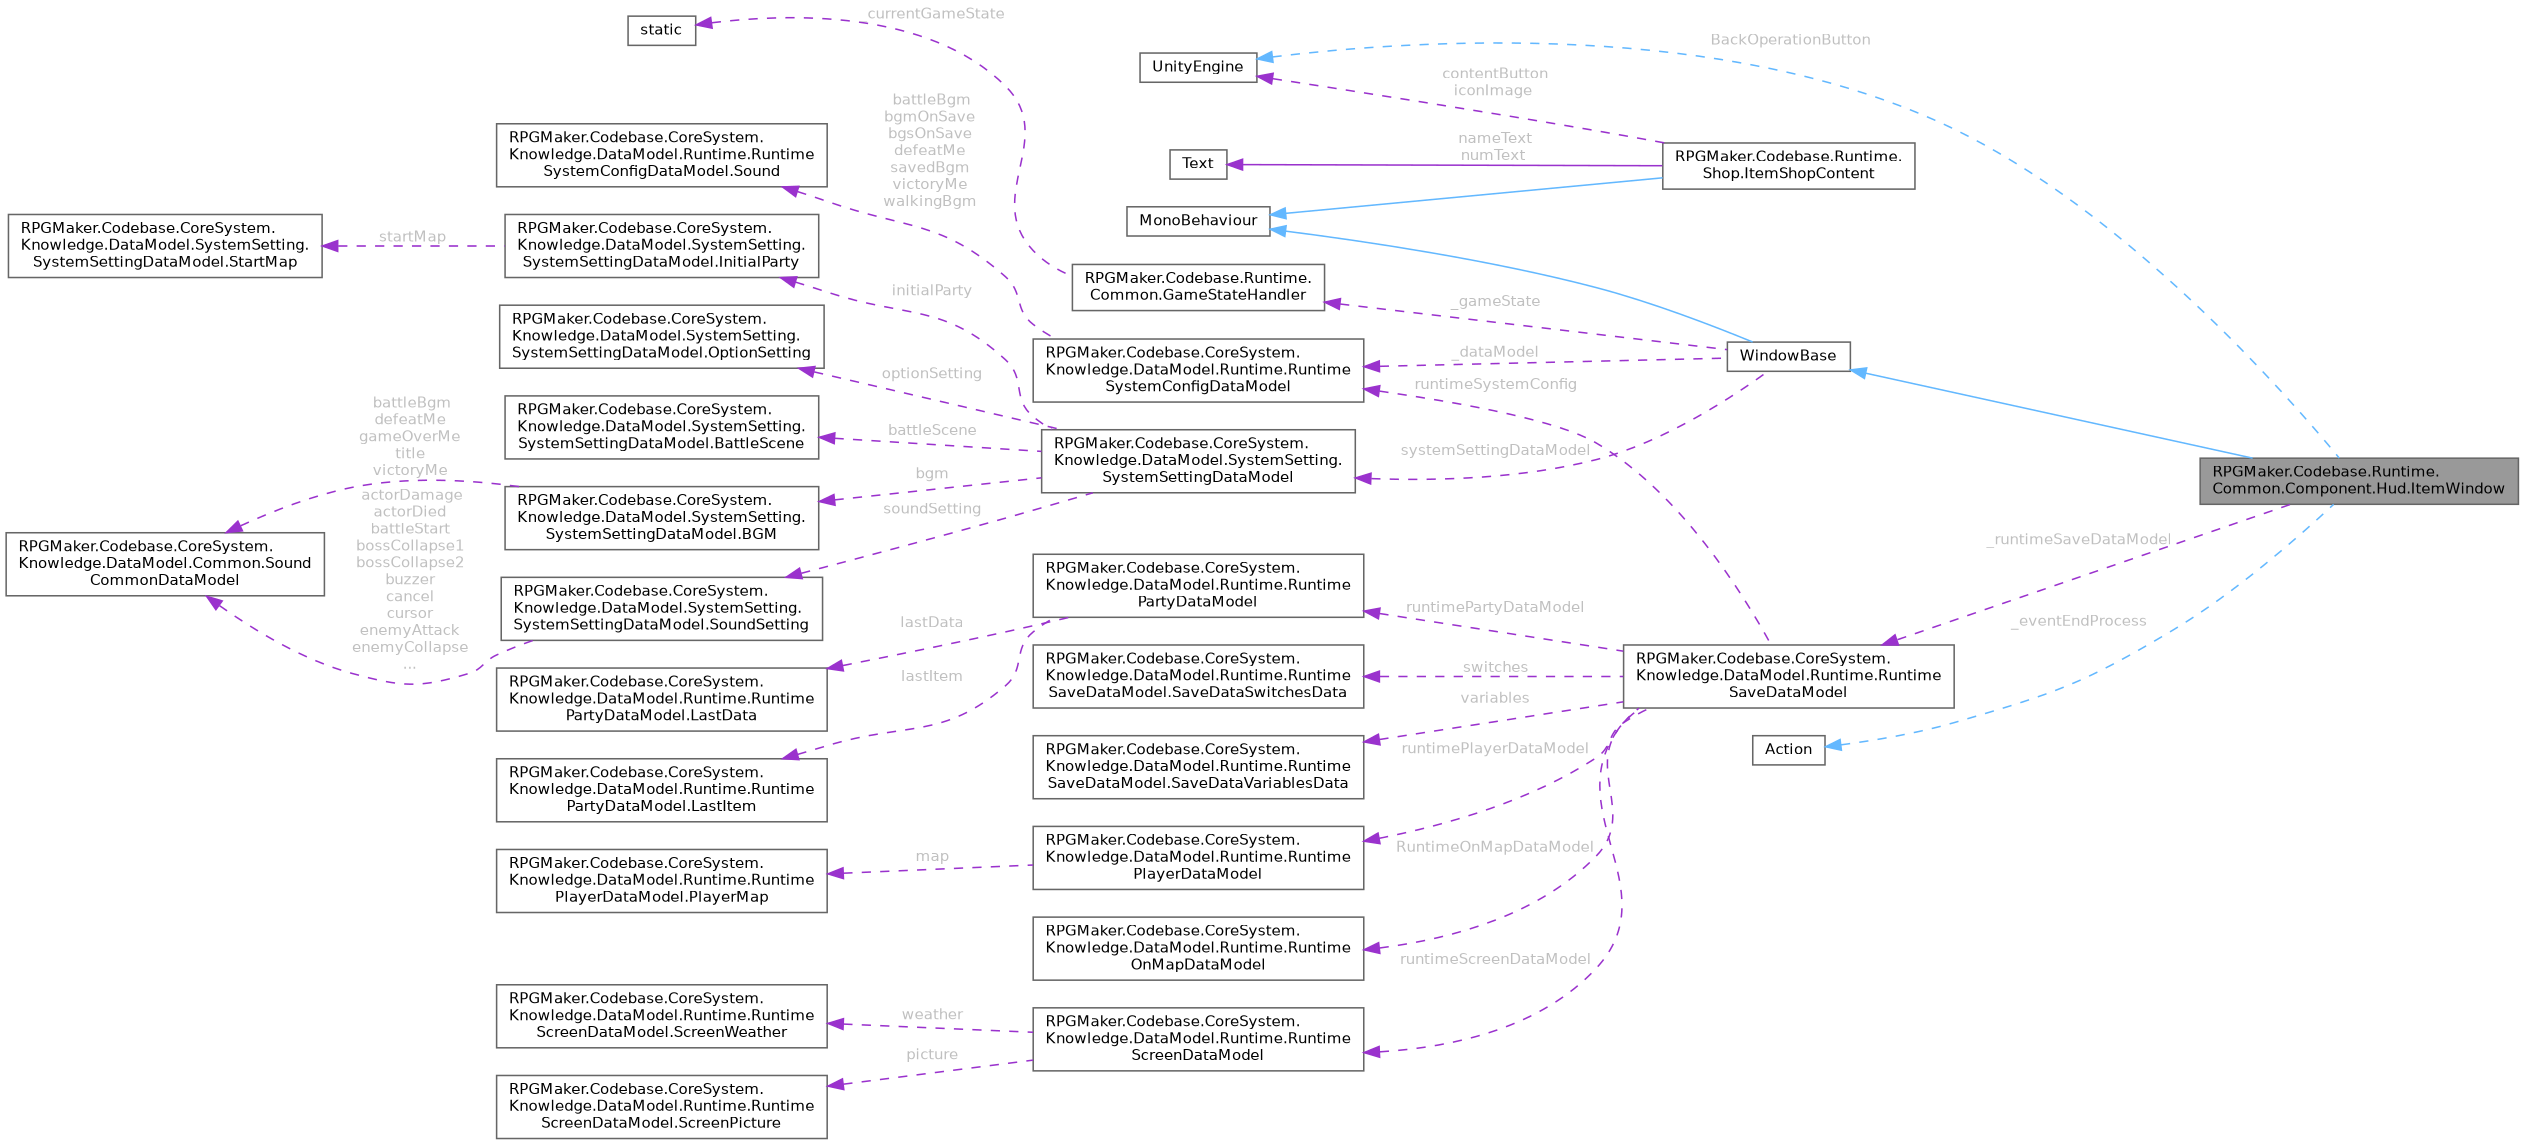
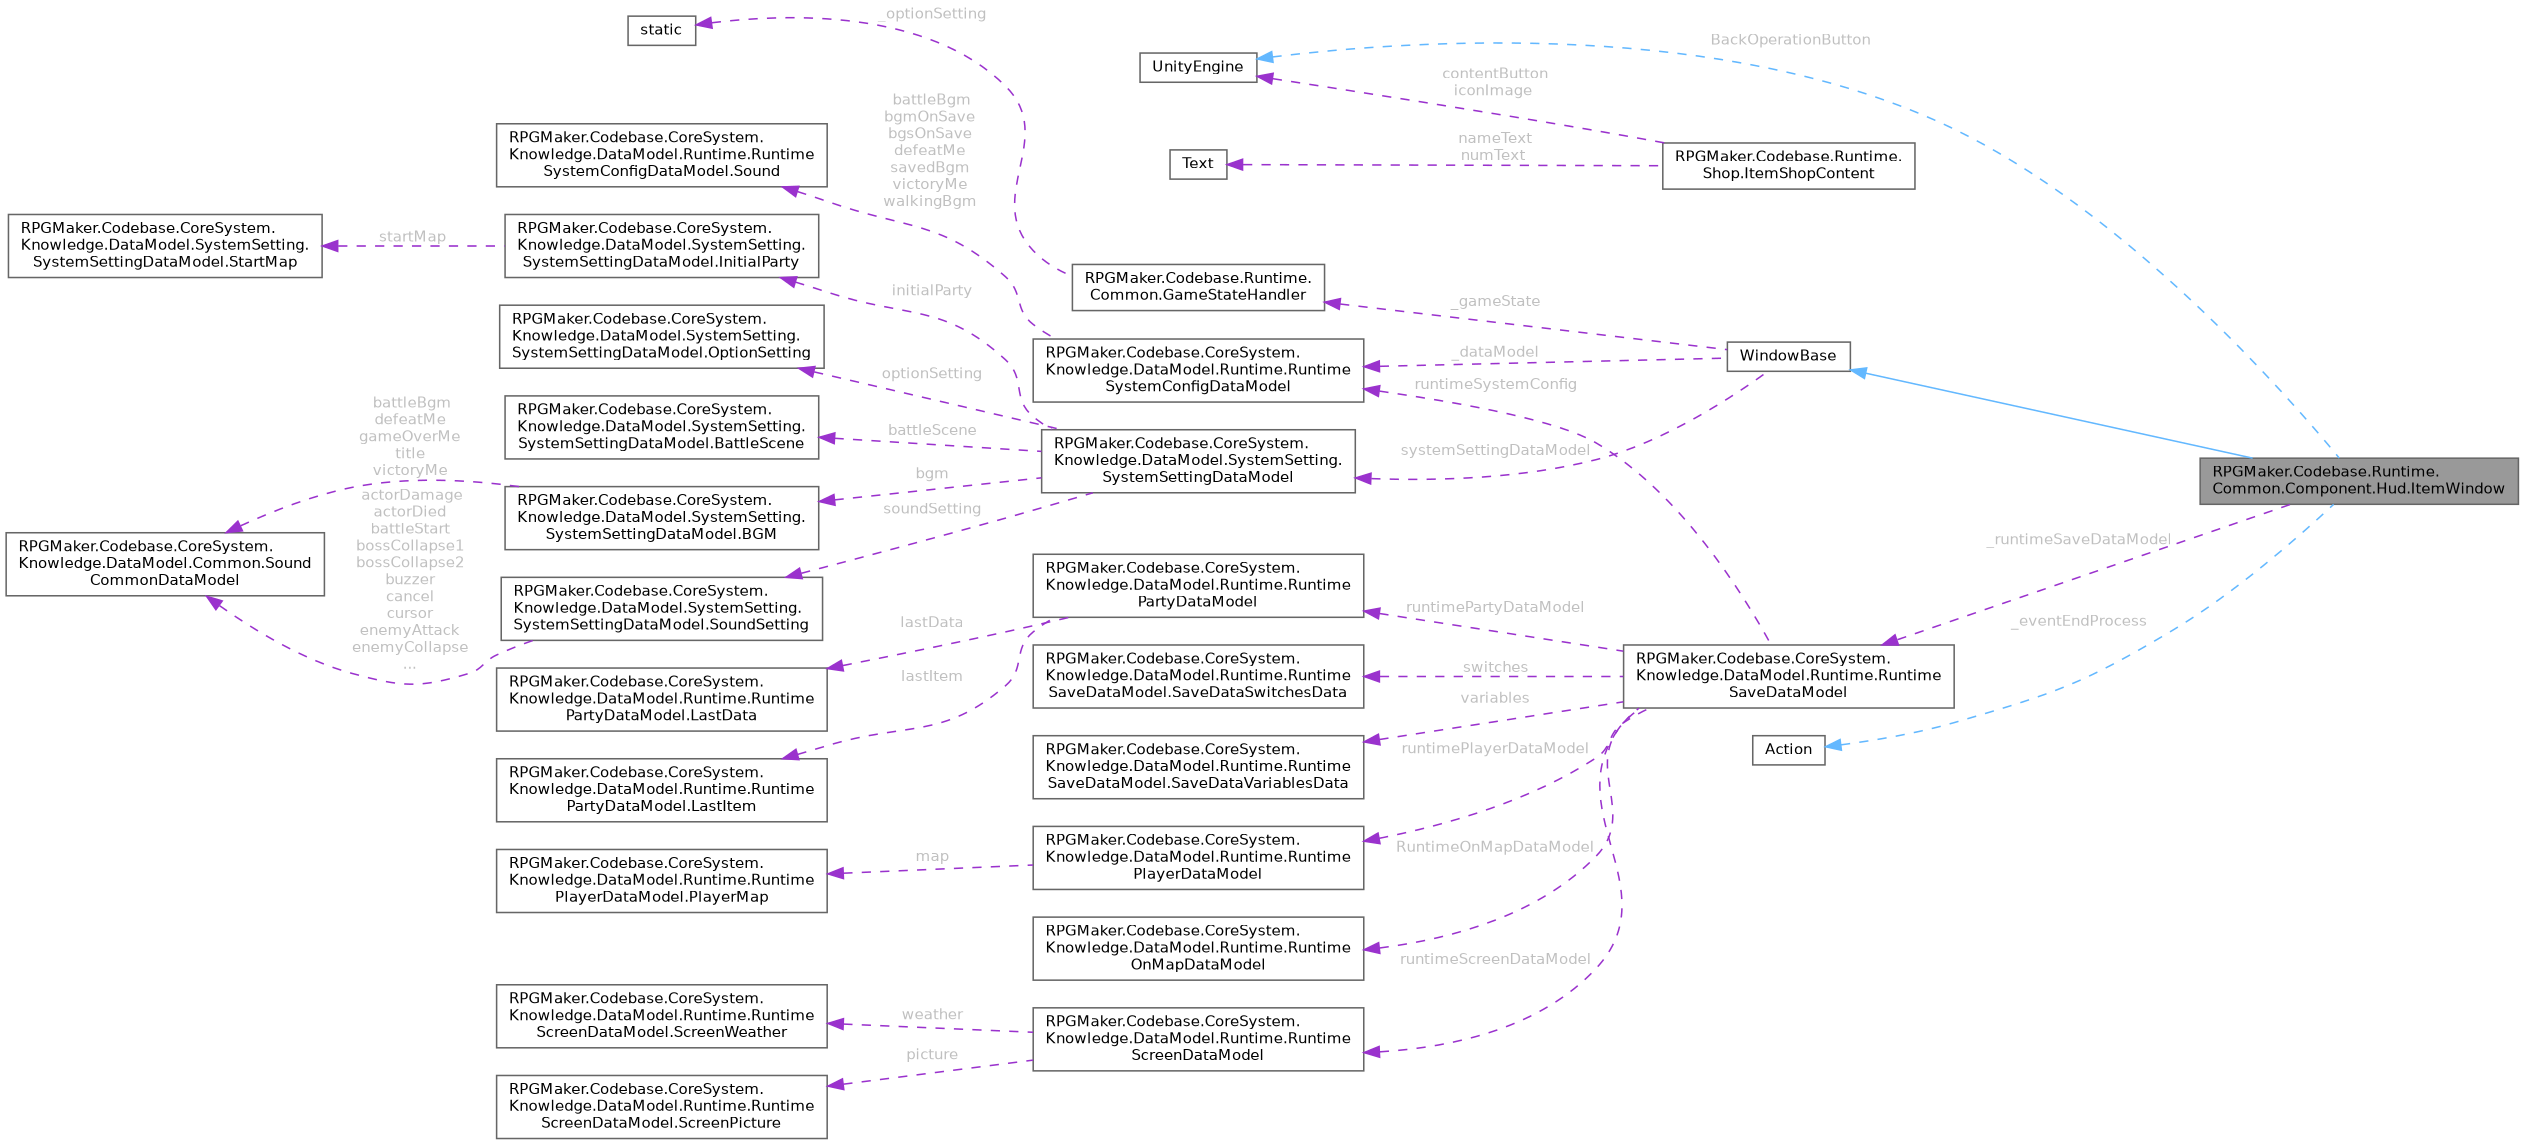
edge "RPGMaker.Codebase.Runtime. Common.GameStateHandler" -> "static": label " _currentGameState" -> " _optionSetting"
edge "RPGMaker.Codebase.Runtime. Shop.ItemShopContent" -> "Text": style solid -> dashed
node "MonoBehaviour": removed
